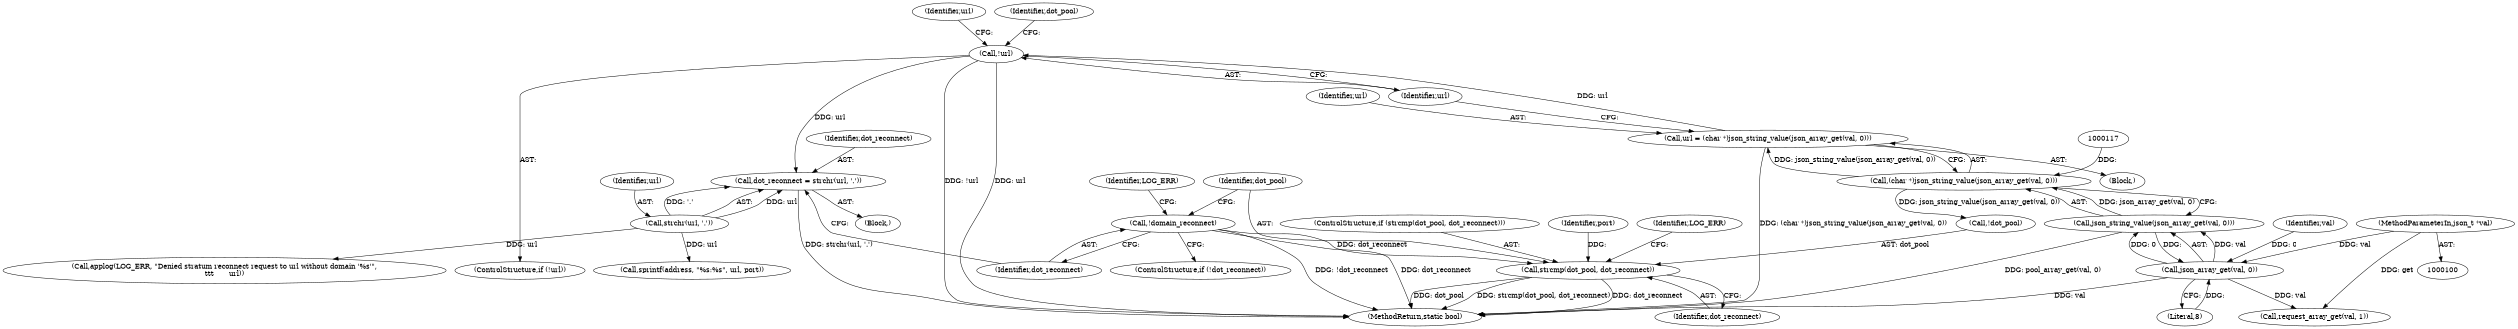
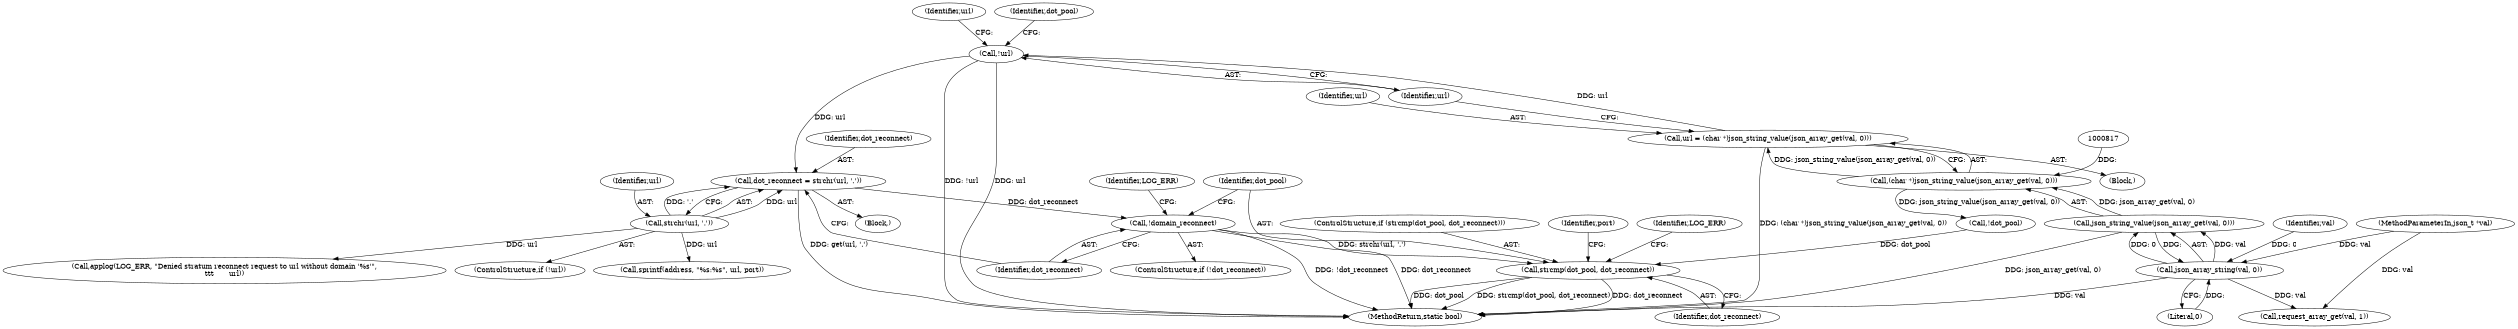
edge "(Call,!url)" -> "(ControlStructure,if (!url))": now "(Call,strchr(url, '.'))" -> "(ControlStructure,if (!url))"
node "1000117": label "1000117" -> "1000817"
edge "(Call,(char *)json_string_value(json_array_get(val, 0)))" -> "(Call,json_string_value(json_array_get(val, 0)))": removed, label "CFG:"
edge "(Call,dot_reconnect = strchr(url, '.'))" -> "(Call,strchr(url, '.'))": added, label "CFG:"
edge "(Call,dot_reconnect = strchr(url, '.'))" -> "(Call,!domain_reconnect)": added, label "DDG: dot_reconnect"
edge "(Call,dot_reconnect = strchr(url, '.'))" -> "(MethodReturn,static bool)": label "DDG: strchr(url, '.')" -> "DDG: get(url, '.')"
edge "(Call,!domain_reconnect)" -> "(ControlStructure,if (!dot_reconnect))": label "CFG: " -> "AST: "
edge "(Call,!domain_reconnect)" -> "(Call,strcmp(dot_pool, dot_reconnect))": label "DDG: dot_reconnect" -> "DDG: strchr(url, '.')"
edge "(Identifier,port)" -> "(Call,strcmp(dot_pool, dot_reconnect))": label "DDG: " -> "CFG: "
edge "(Call,!dot_pool)" -> "(Call,strcmp(dot_pool, dot_reconnect))": label "AST: dot_pool" -> "DDG: dot_pool"
edge "(Call,json_string_value(json_array_get(val, 0)))" -> "(MethodReturn,static bool)": label "DDG: pool_array_get(val, 0)" -> "DDG: json_array_get(val, 0)"
node "(Call,json_array_get(val, 0))": label "(Call,json_array_get(val, 0))" -> "(Call,json_array_string(val, 0))"
edge "(MethodParameterIn,json_t *val)" -> "(Call,request_array_get(val, 1))": label "DDG: get" -> "DDG: val"
node "1000100": removed
node "(Literal,8)": label "(Literal,8)" -> "(Literal,0)"
